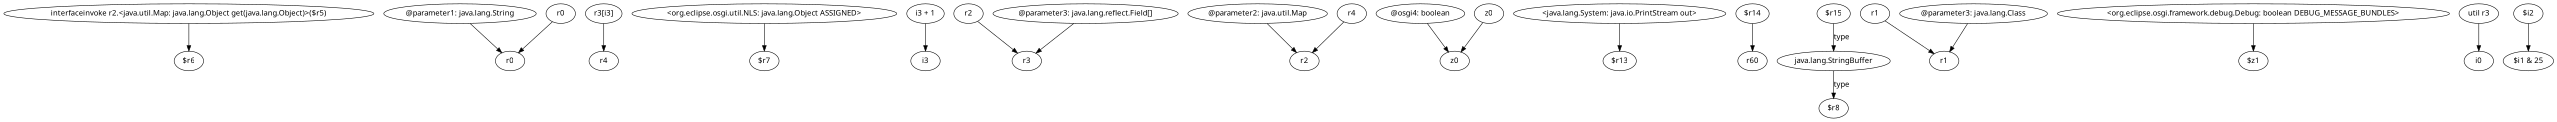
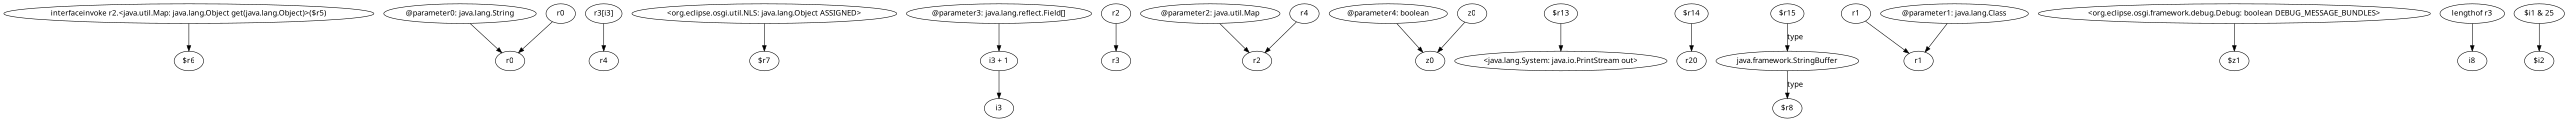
node "@parameter1: java.lang.String": label "@parameter1: java.lang.String" -> "@parameter0: java.lang.String"
node "@osgi4: boolean": label "@osgi4: boolean" -> "@parameter4: boolean"
node "@parameter3: java.lang.Class": label "@parameter3: java.lang.Class" -> "@parameter1: java.lang.Class"
node "util r3": label "util r3" -> "lengthof r3"
edge "<java.lang.System: java.io.PrintStream out>" -> "$r13": reversed
edge "$i2" -> "$i1 & 25": reversed
edge "@parameter3: java.lang.reflect.Field[]" -> "r3": now "@parameter3: java.lang.reflect.Field[]" -> "i3 + 1"
node "r60": label "r60" -> "r20"
node "java.lang.StringBuffer": label "java.lang.StringBuffer" -> "java.framework.StringBuffer"
node "i0": label "i0" -> "i8"
